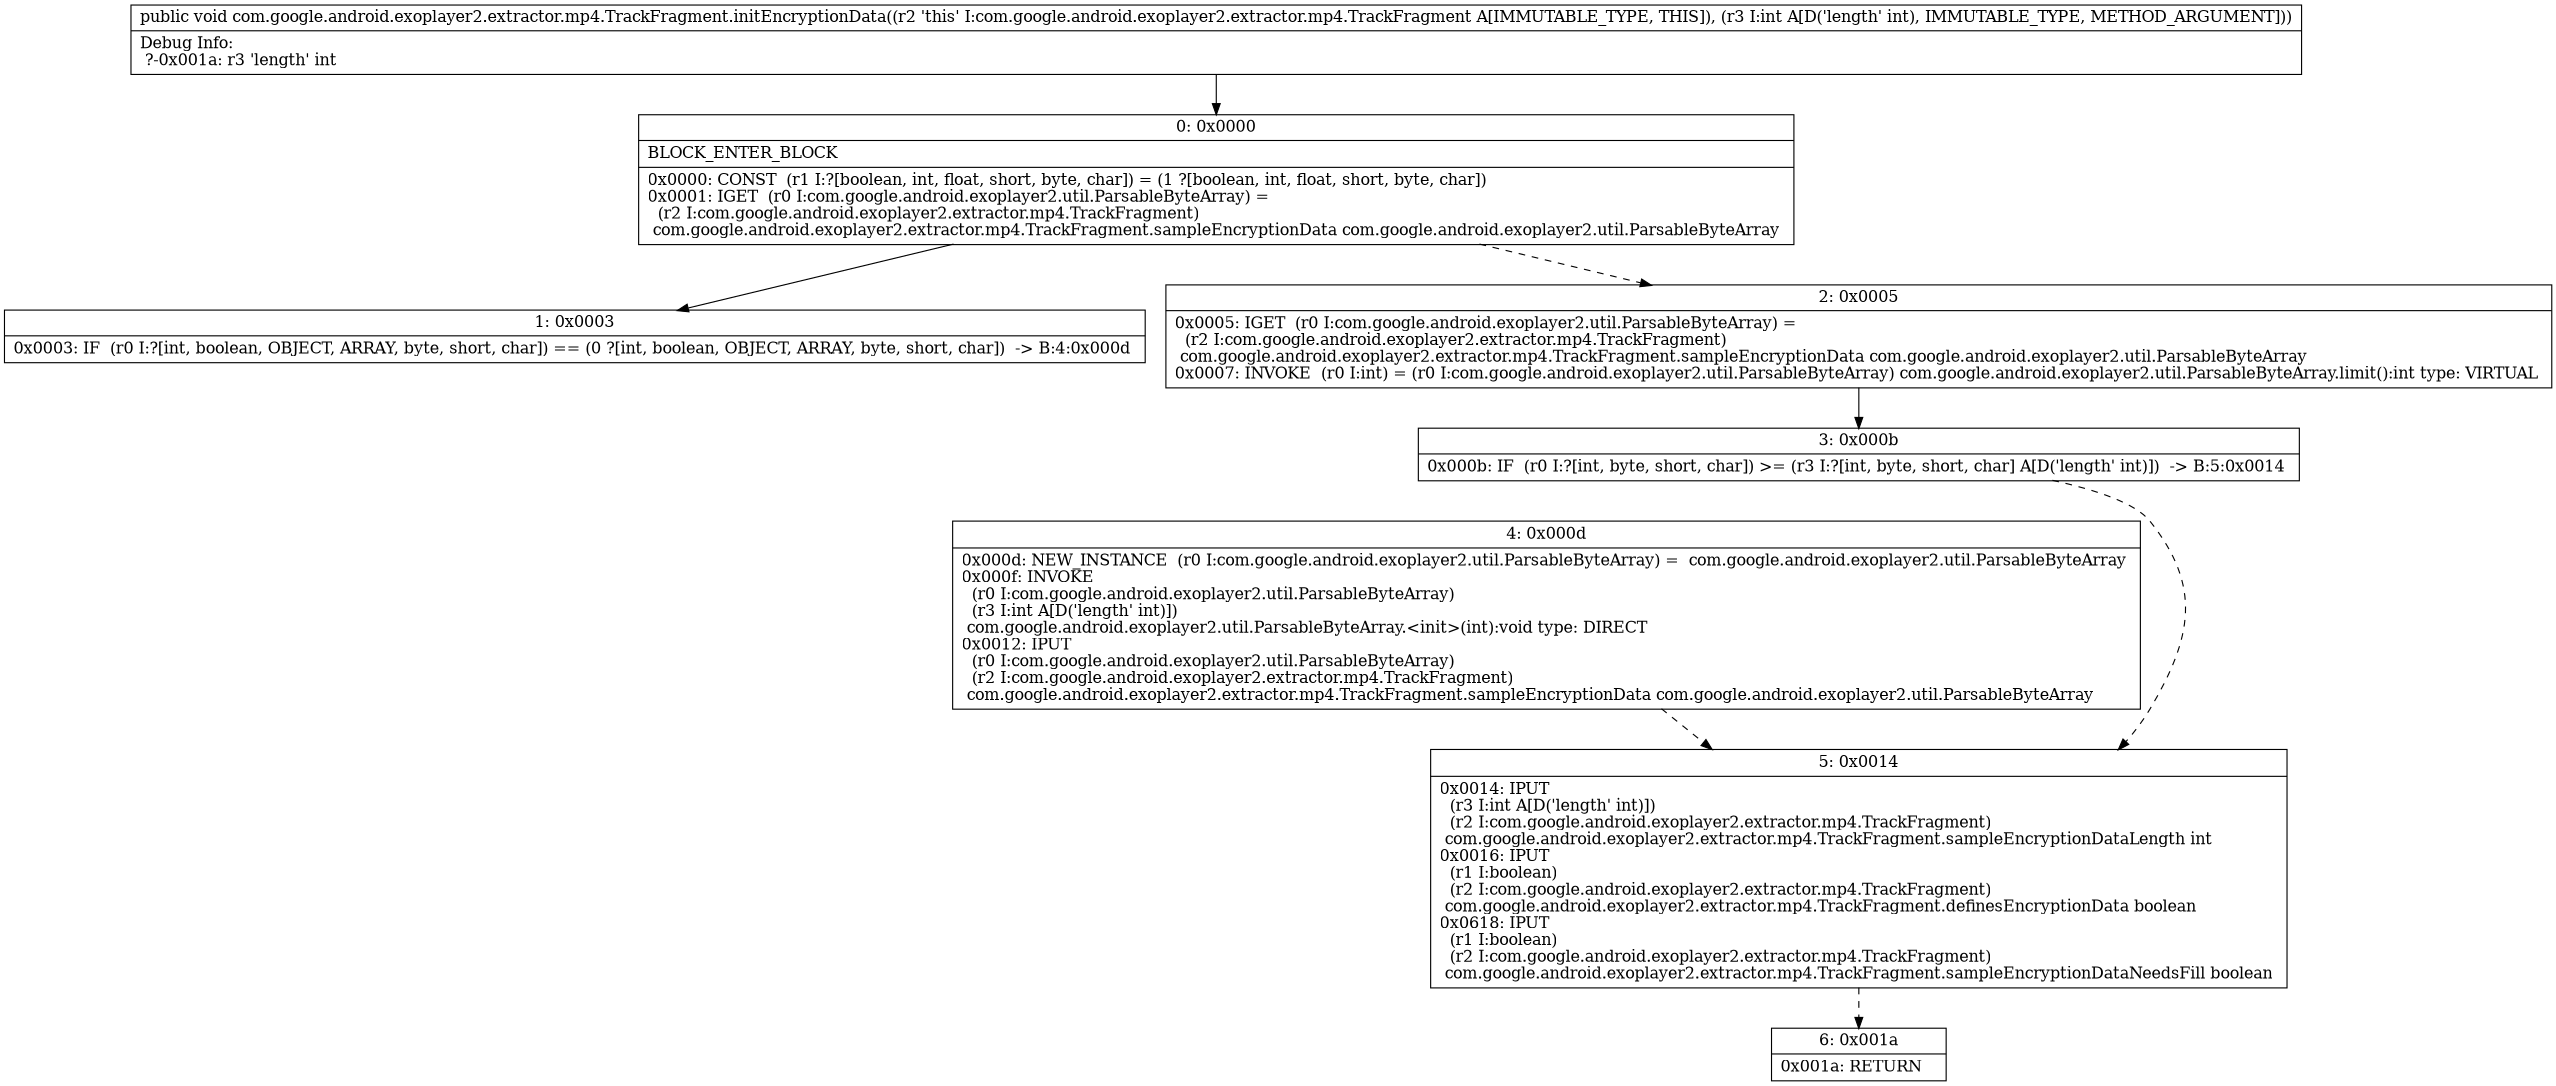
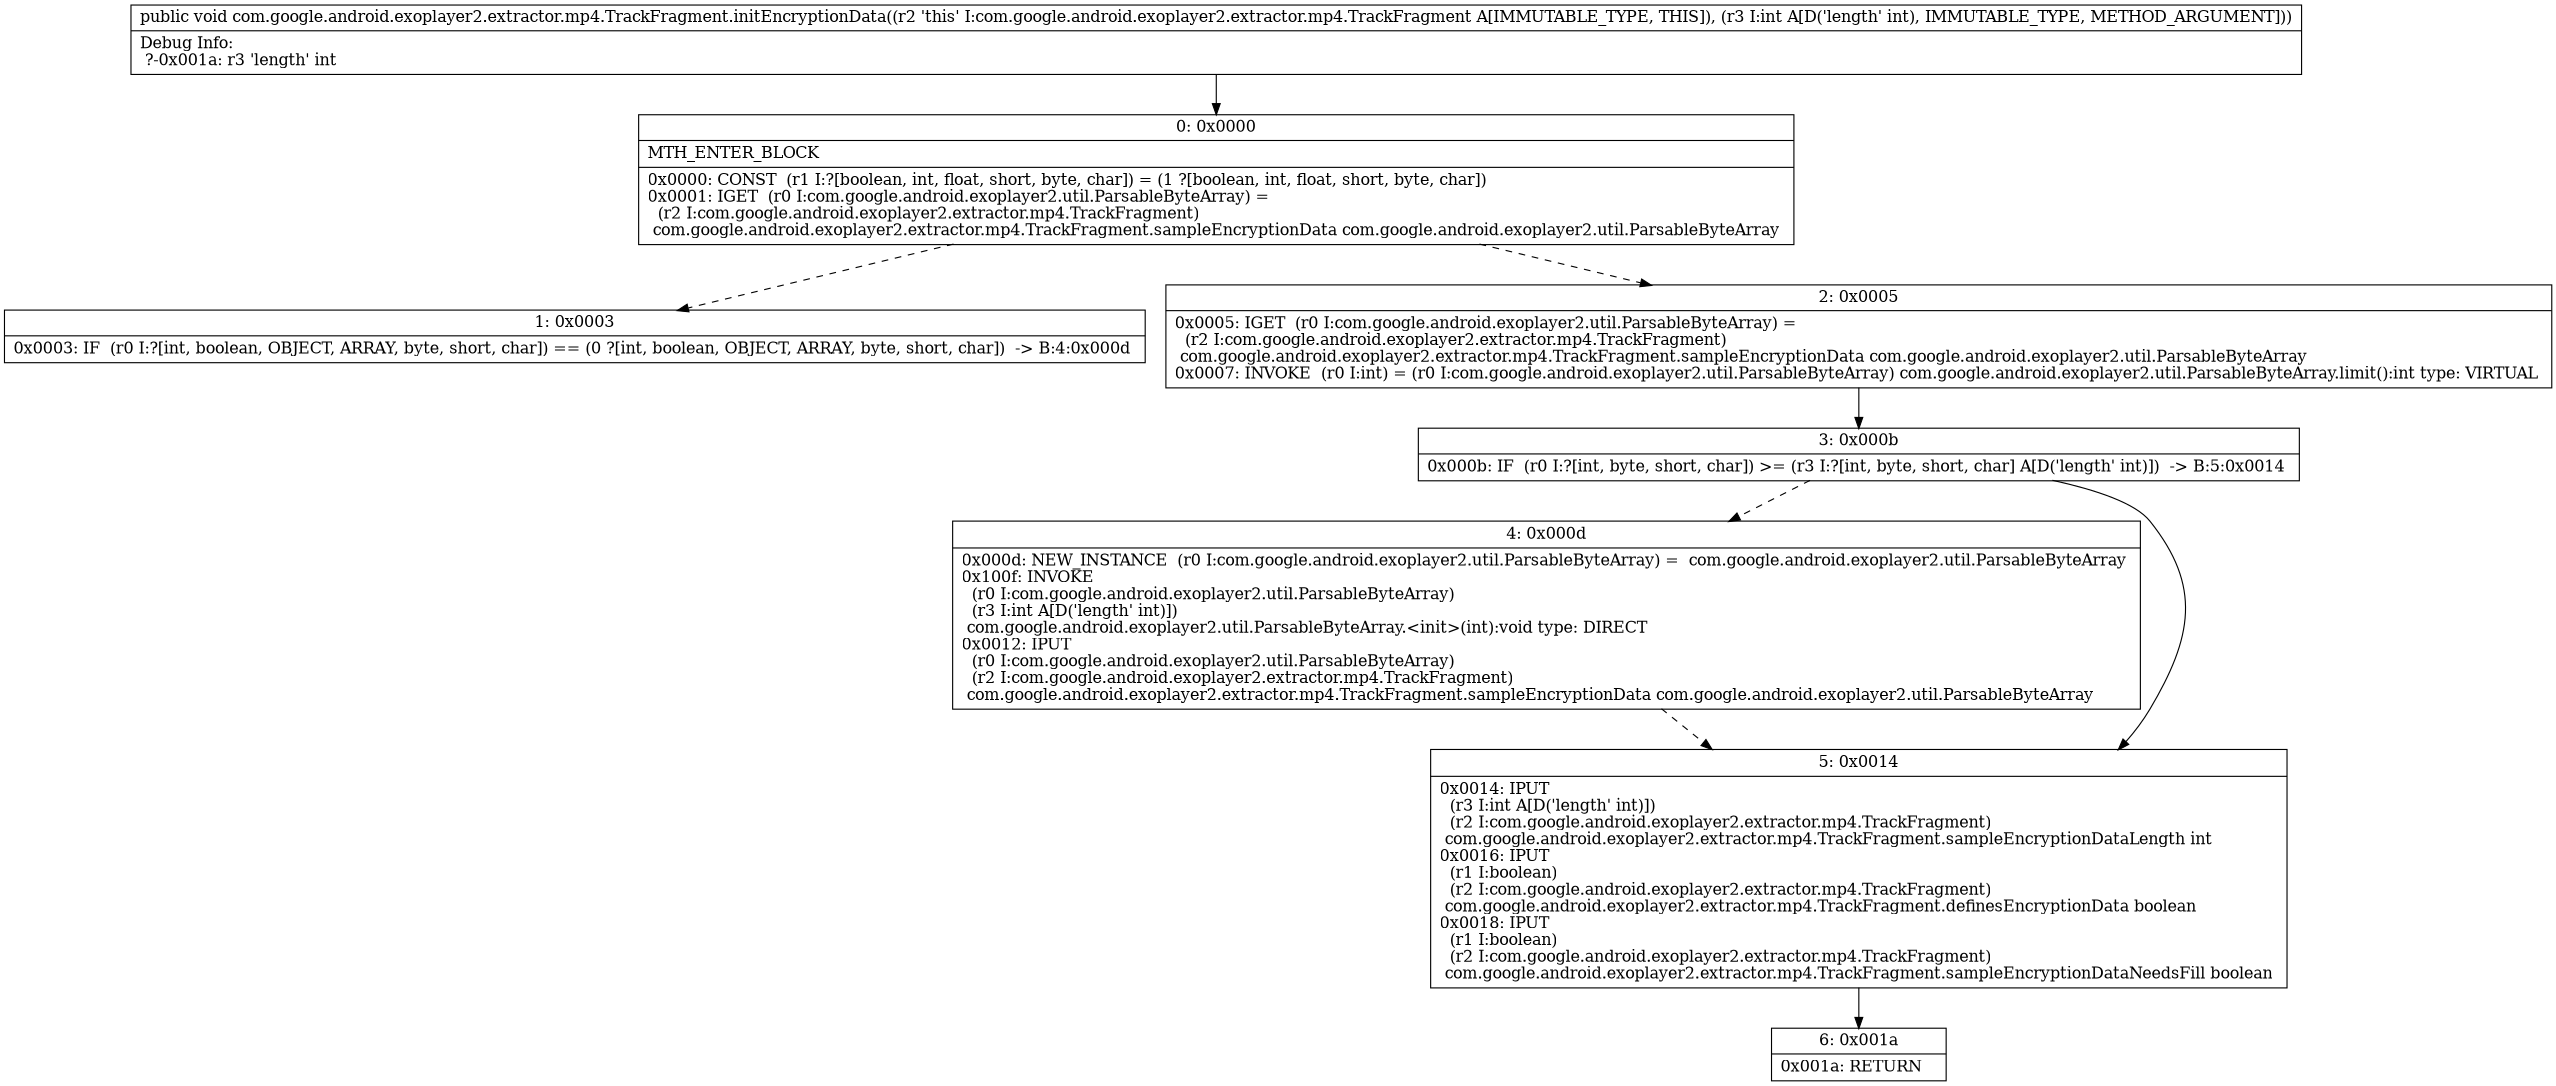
node "0: 0x0000": text "BLOCK_ENTER_BLOCK" -> "MTH_ENTER_BLOCK"
edge "0: 0x0000" -> "1: 0x0003": style solid -> dashed
edge "3: 0x000b" -> "4: 0x000d": added
node "4: 0x000d": text "0x000f: INVOKE" -> "0x100f: INVOKE"
edge "3: 0x000b" -> "5: 0x0014": style dashed -> solid
node "5: 0x0014": text "0x0618: IPUT" -> "0x0018: IPUT"
edge "5: 0x0014" -> "6: 0x001a": style dashed -> solid
